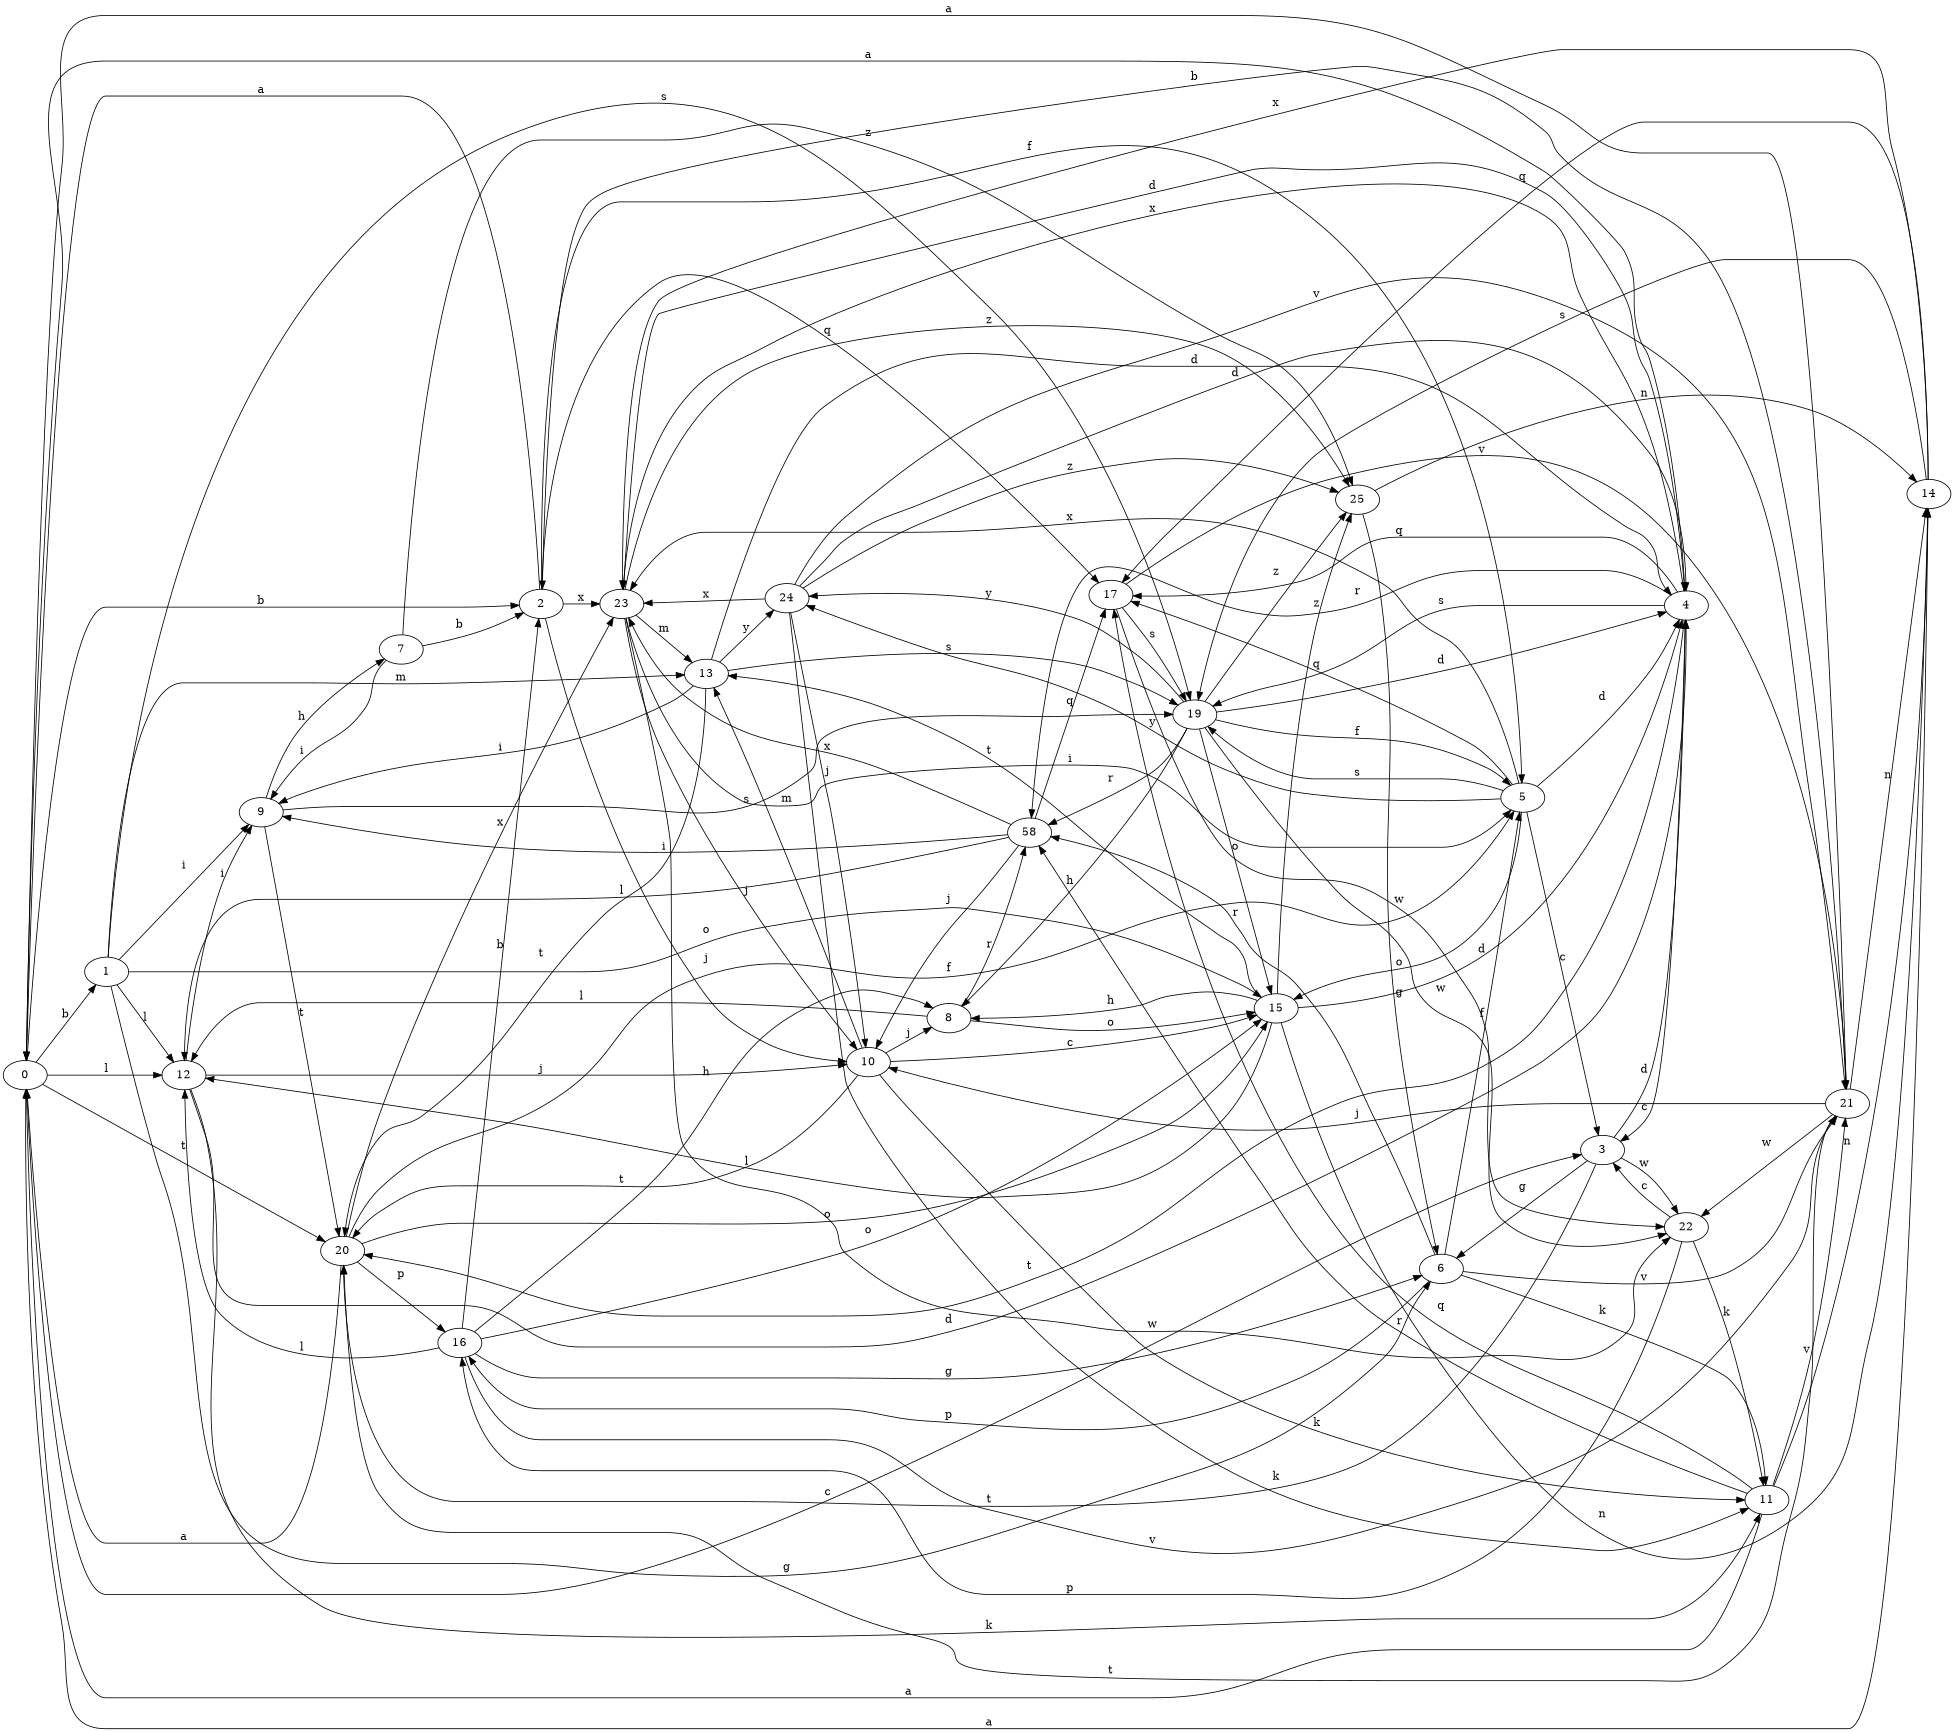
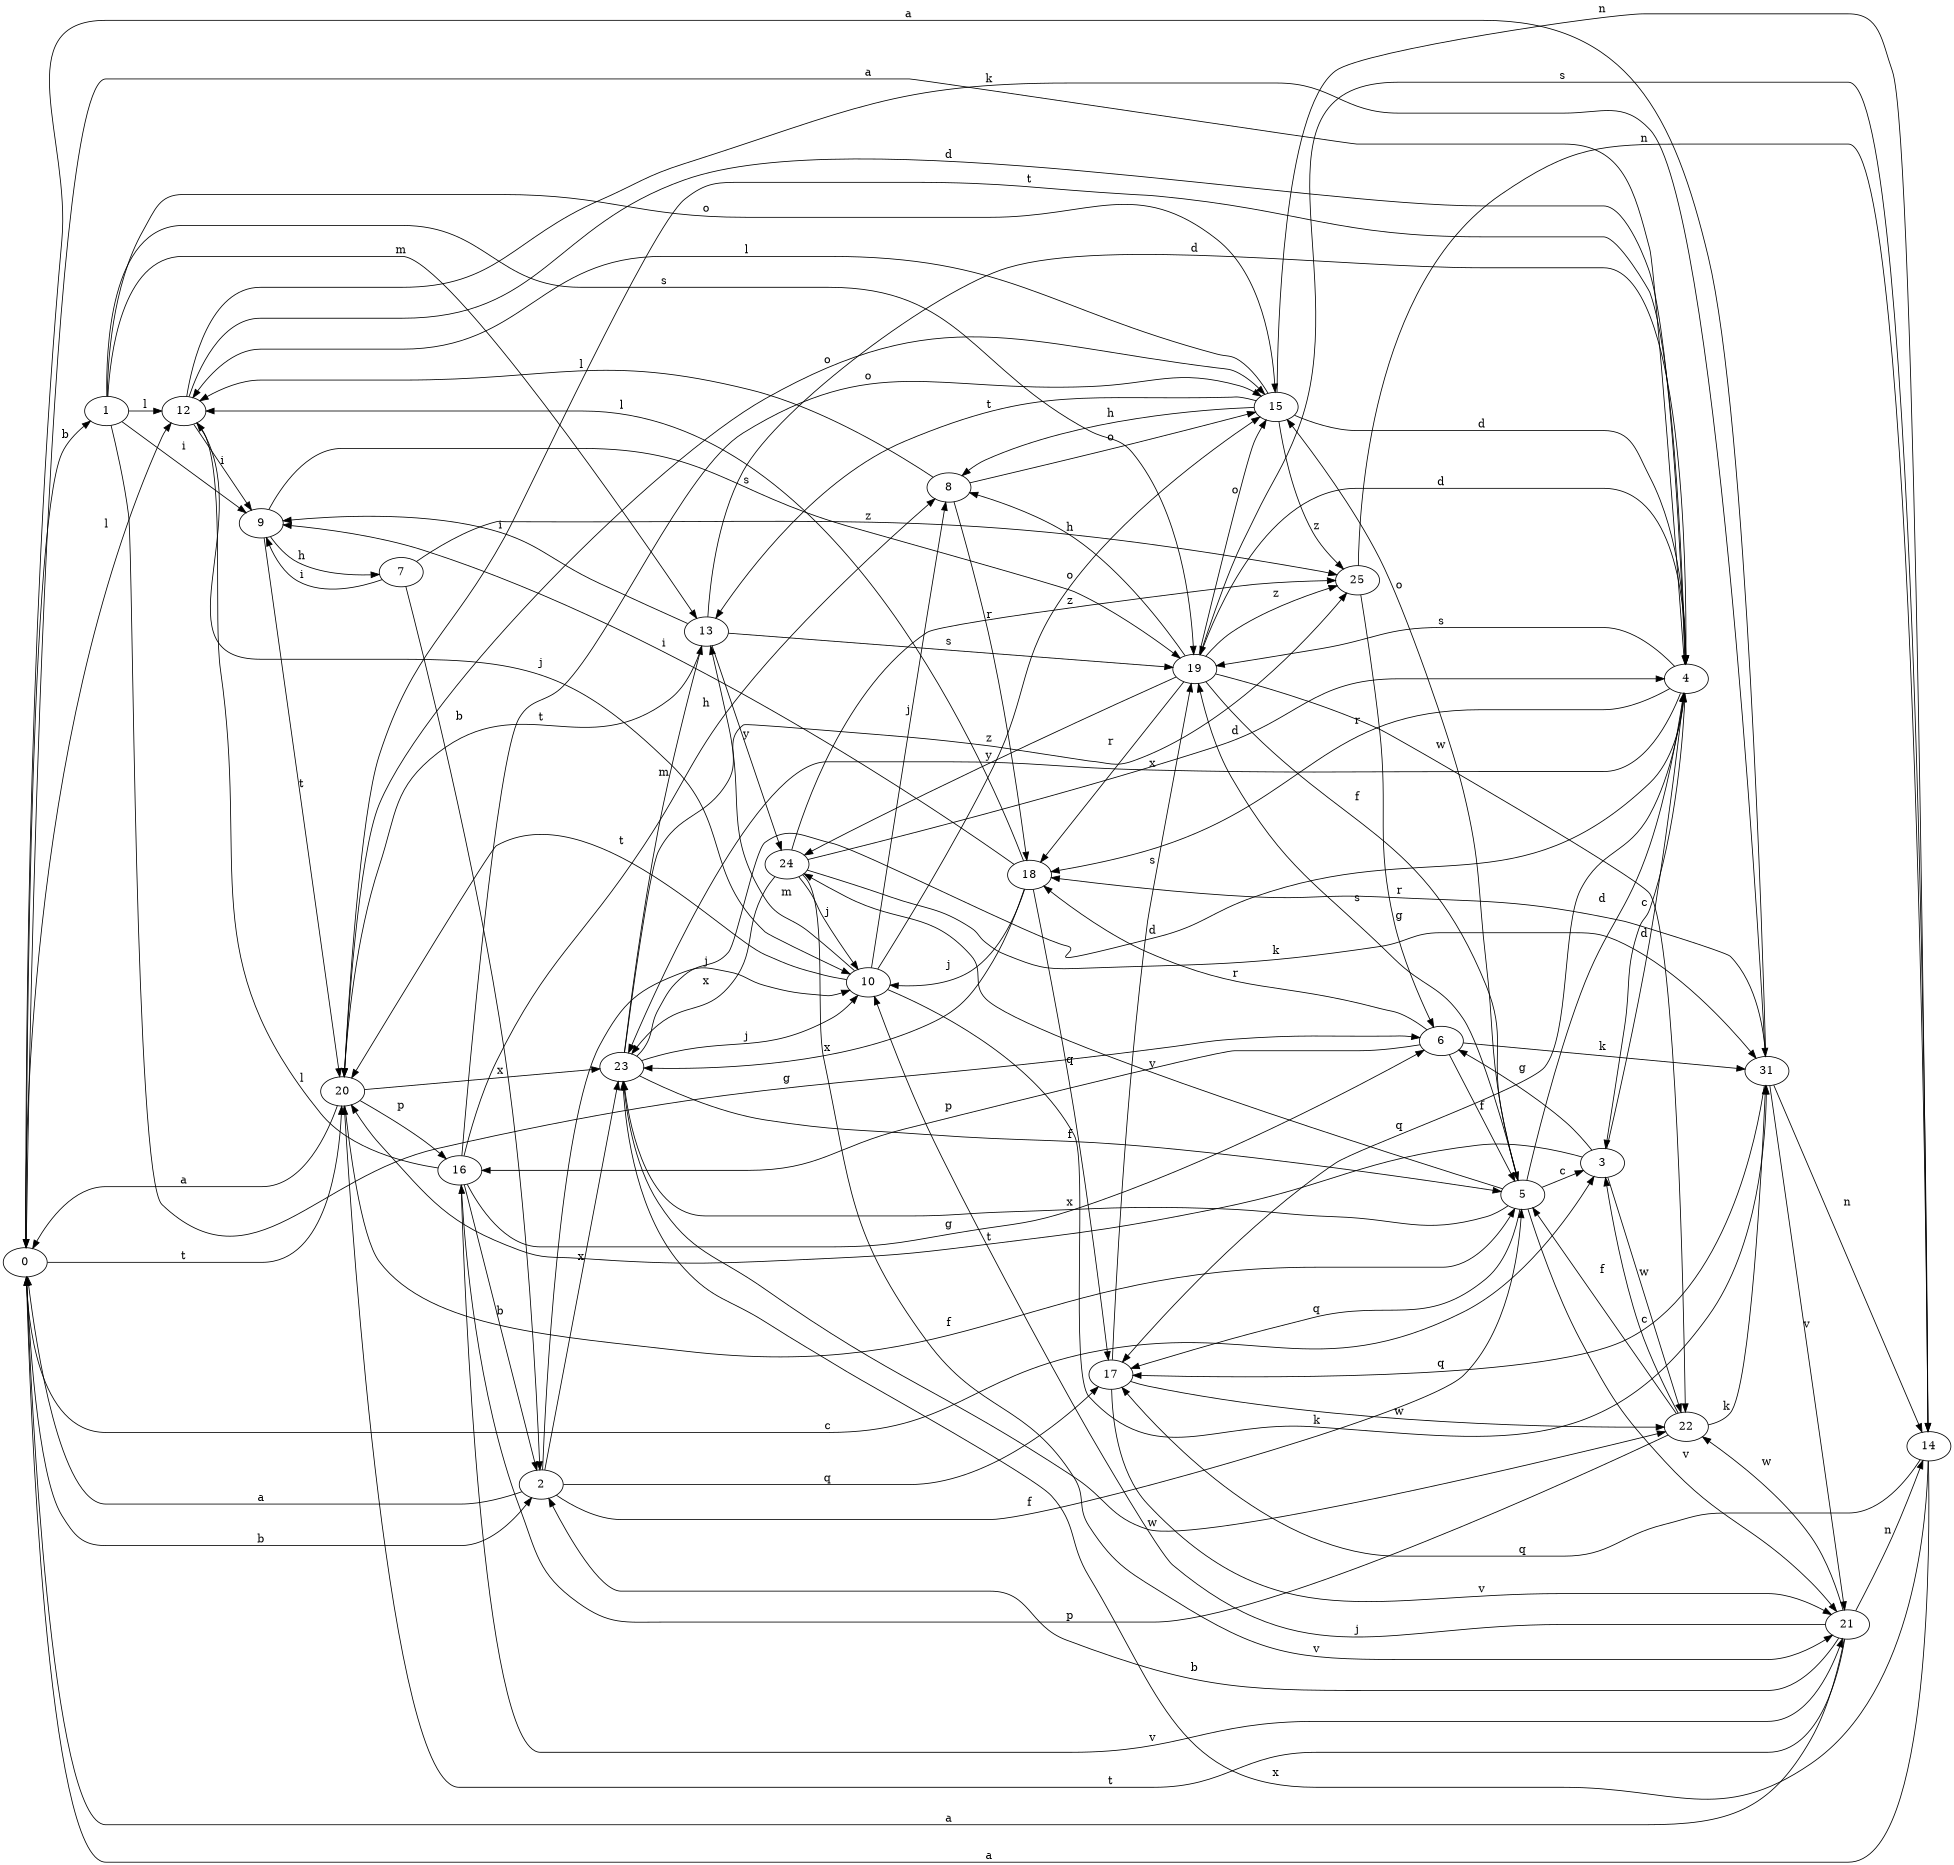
edge "23" -> "5": label "i" -> "f"
node "58": label "58" -> "18"
edge "10" -> "15": label "c" -> "o"
edge "6" -> "21": now "5" -> "21"
edge "22" -> "5": added, label "f"
node "11": label "11" -> "31"
